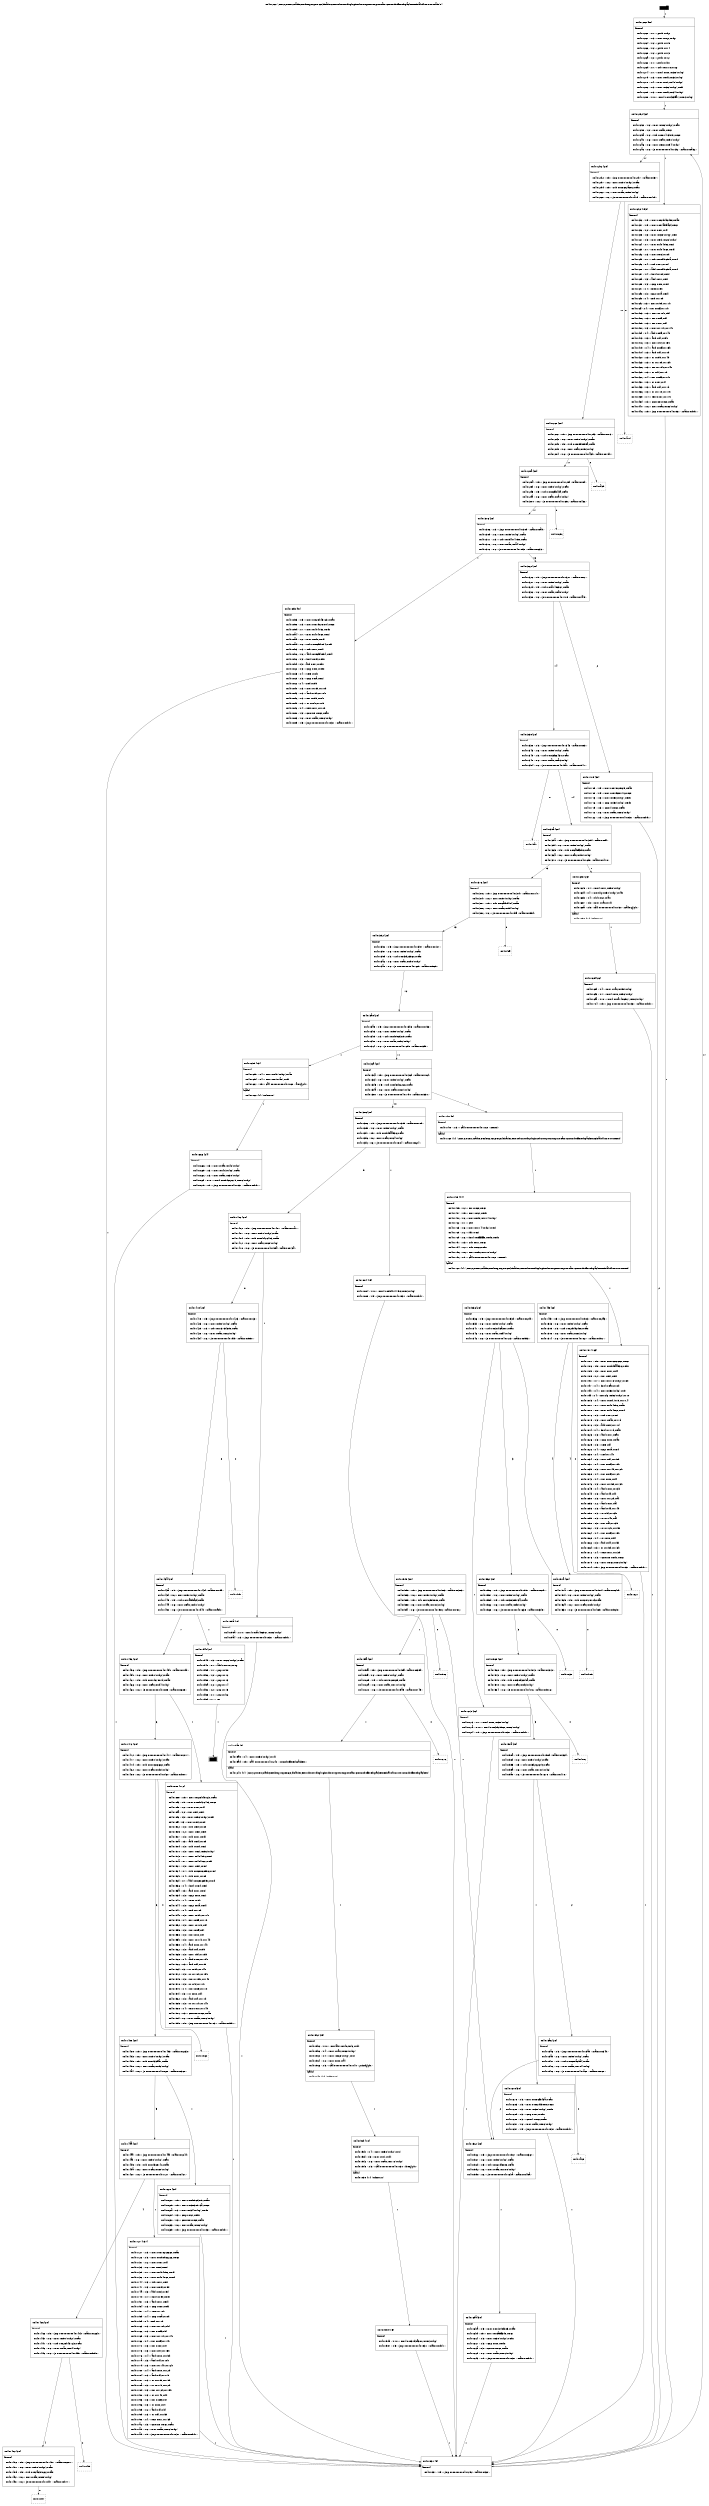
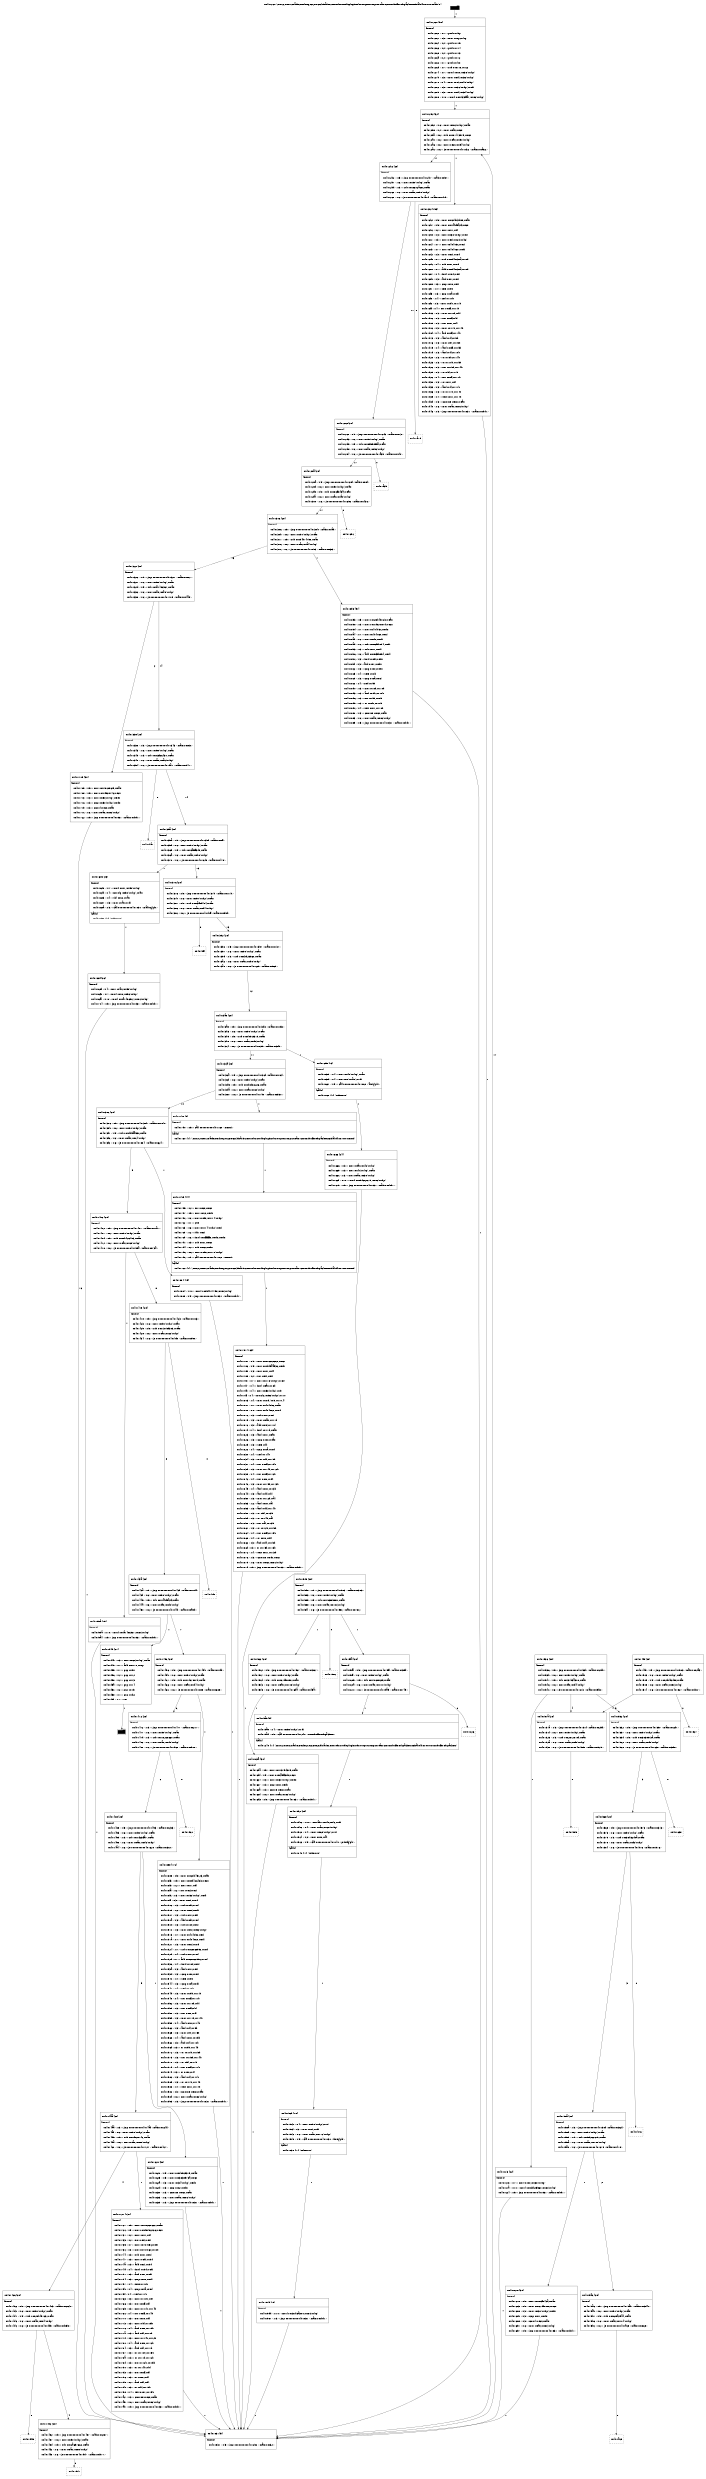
edge "0x401709 [30]" -> "0x401e31 [5]": label " 2" -> " 16"
edge "0x4015a6 [28]" -> "0x4015c2 [28]": removed, label "2"
